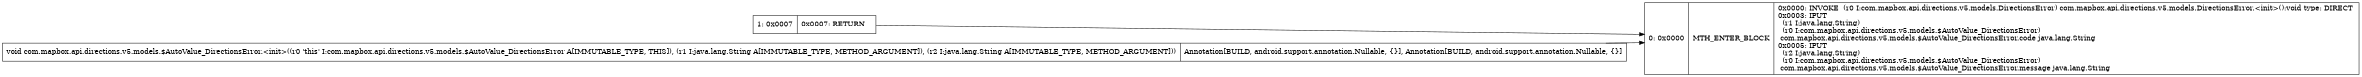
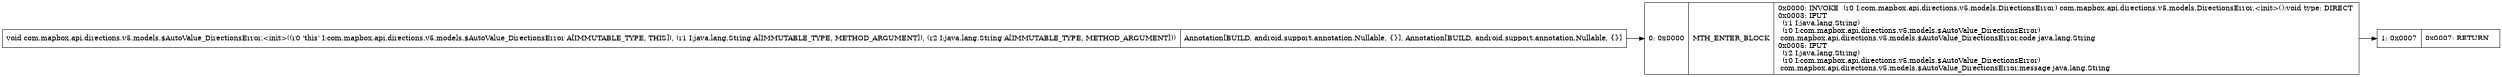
edge "1: 0x0007" -> "0: 0x0000": reversed
